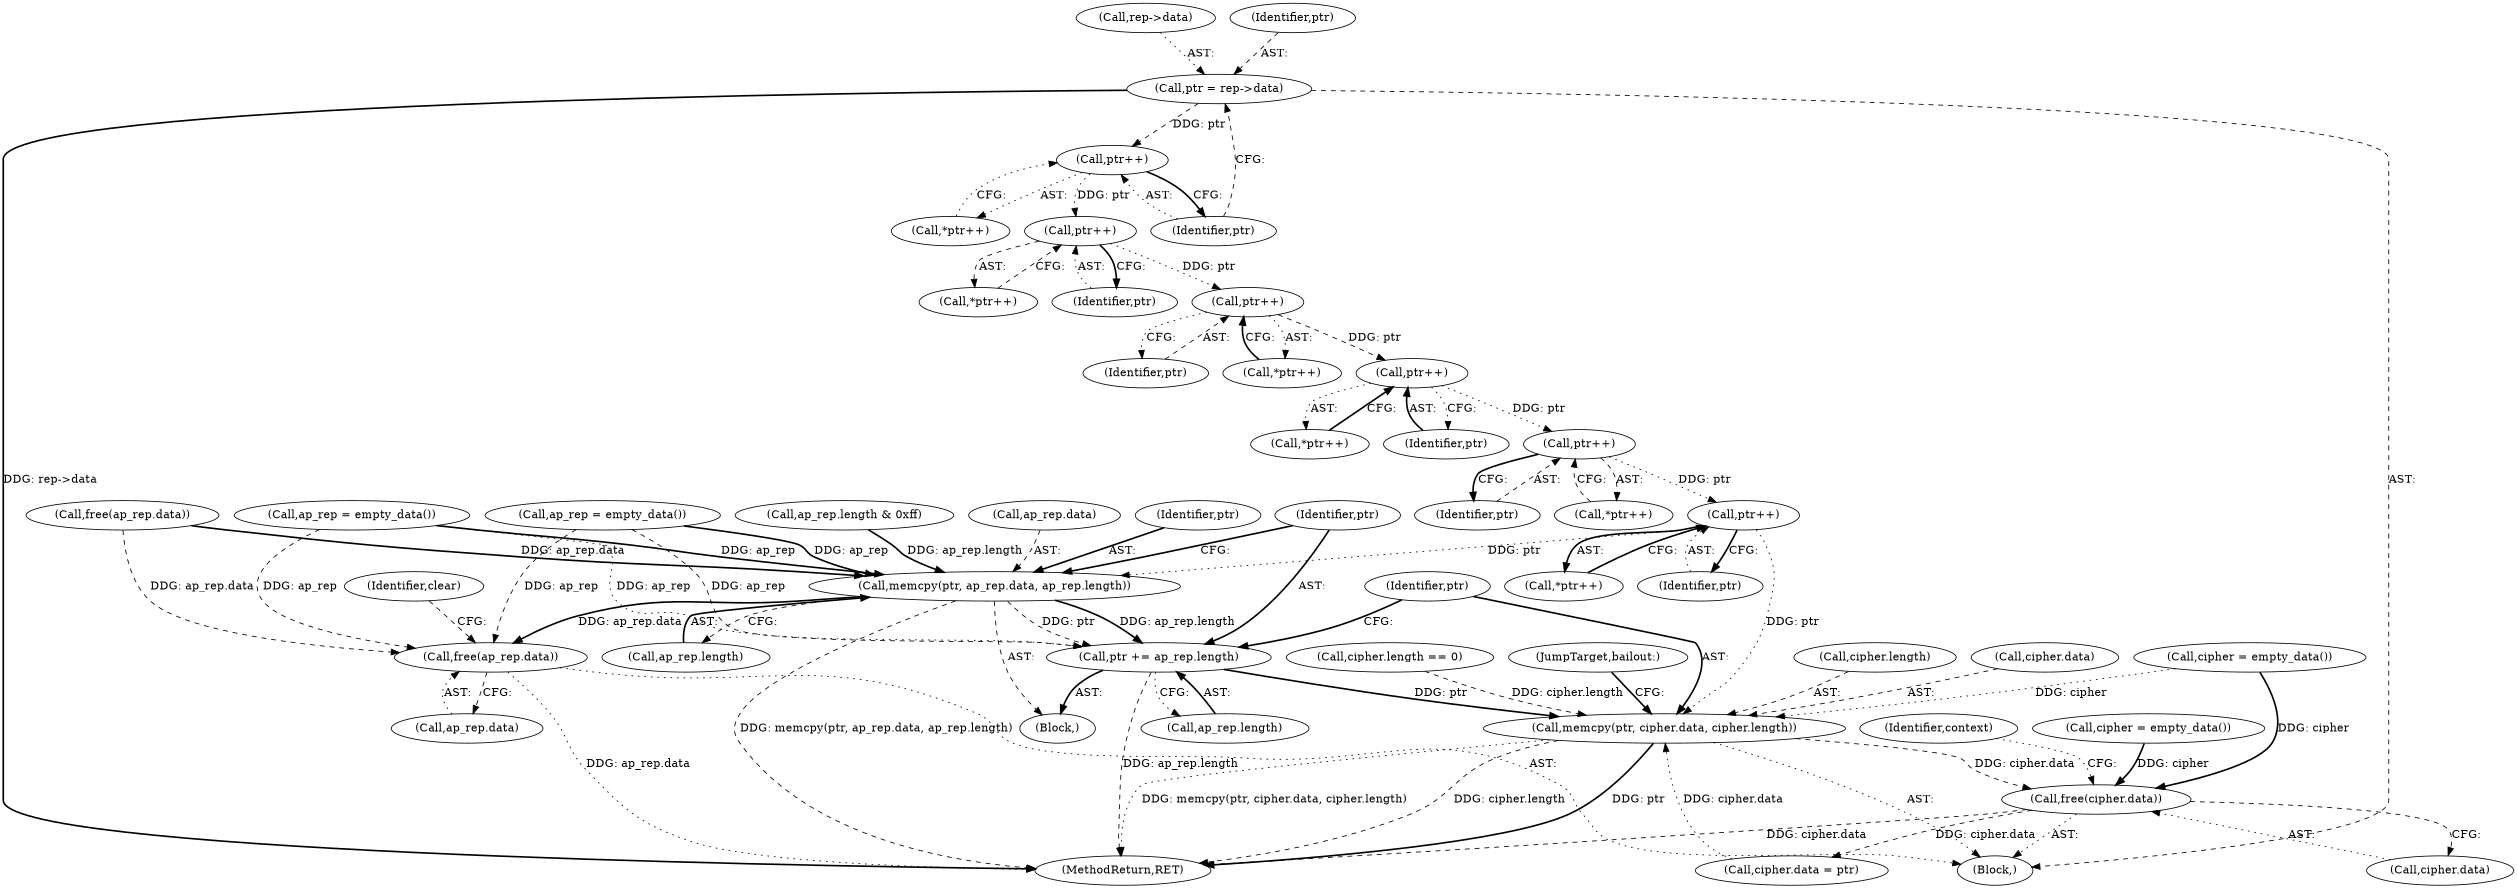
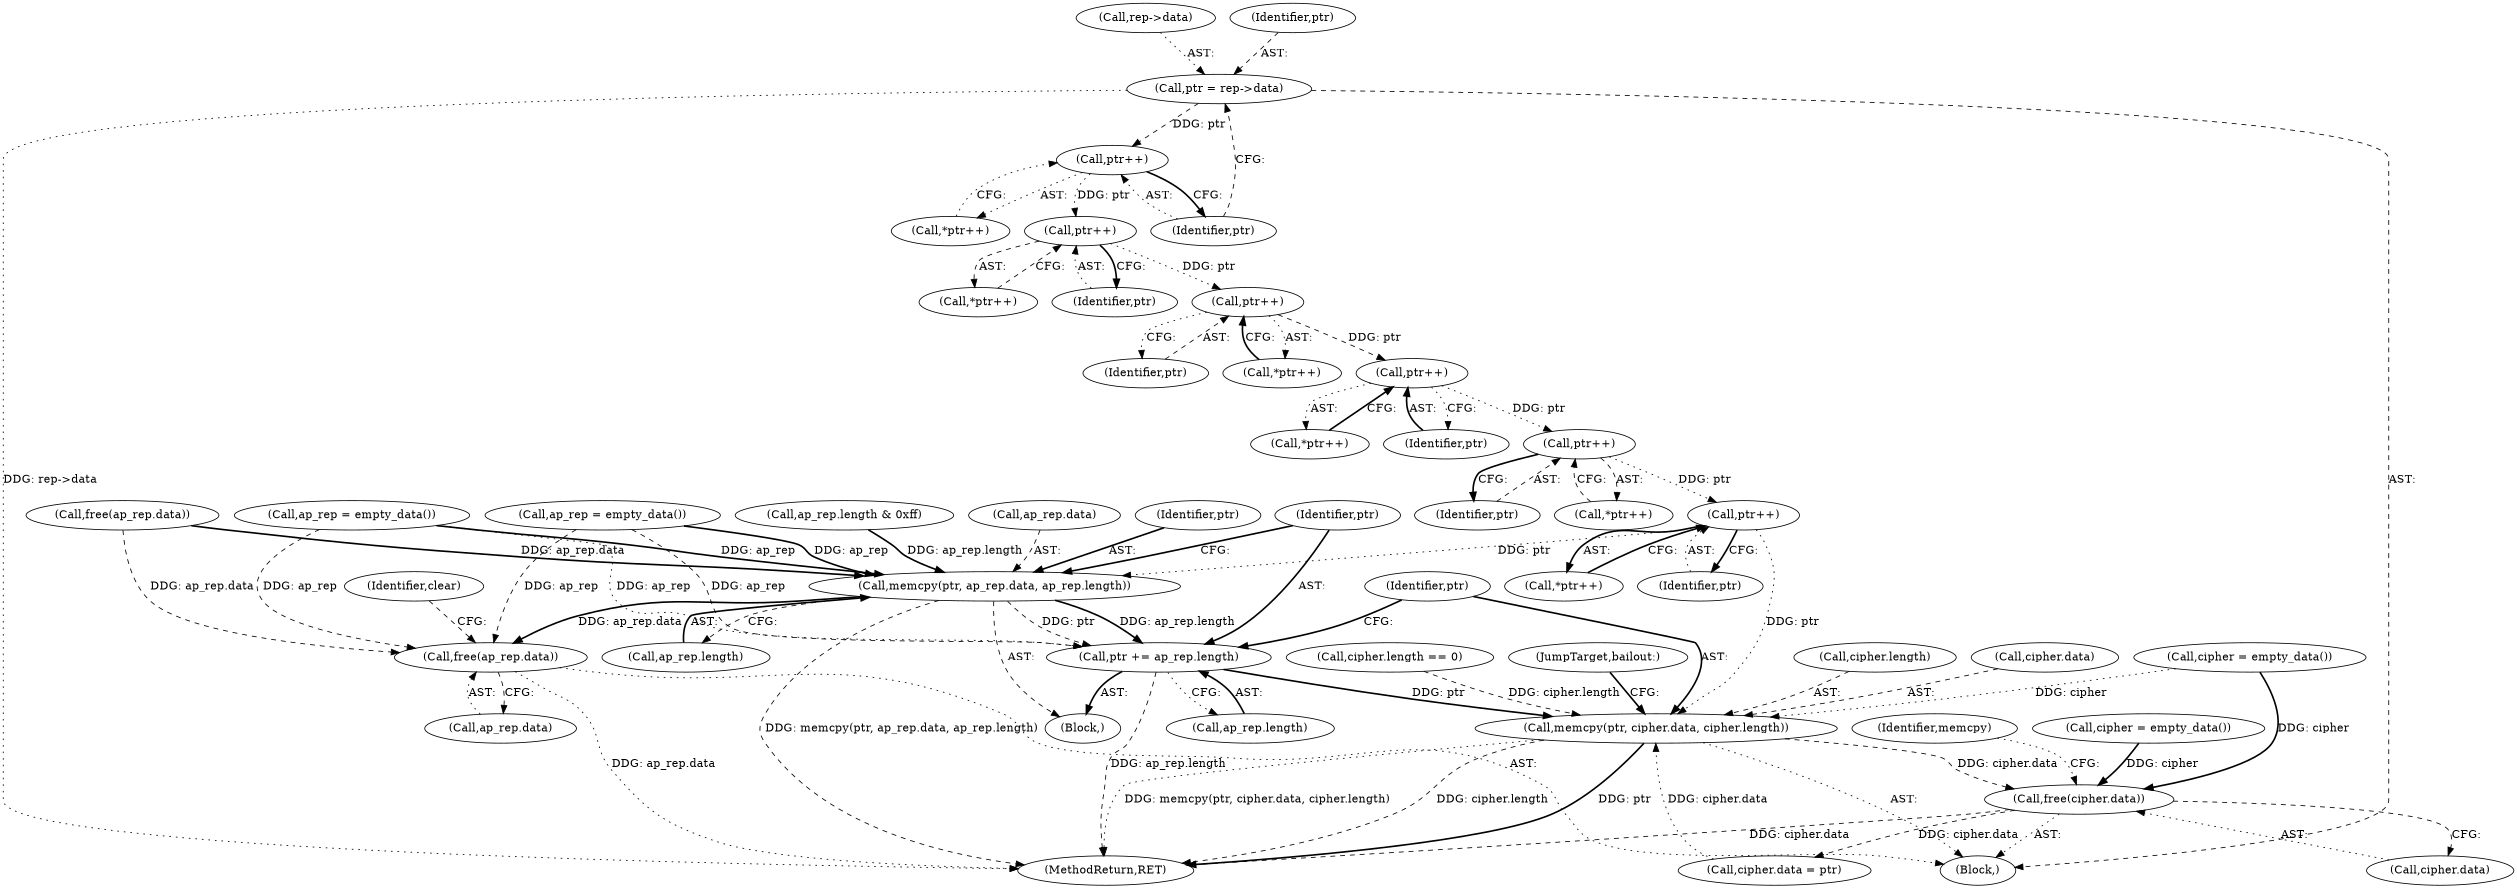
edge "(Call,ptr = rep->data)" -> "(MethodReturn,RET)": style bold -> dotted
node "(Identifier,context)": label "(Identifier,context)" -> "(Identifier,memcpy)"
